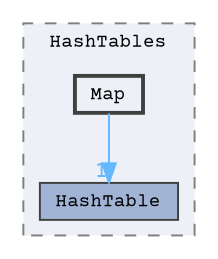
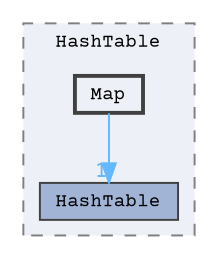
cluster "HashTables": label "HashTables" -> "HashTable"
